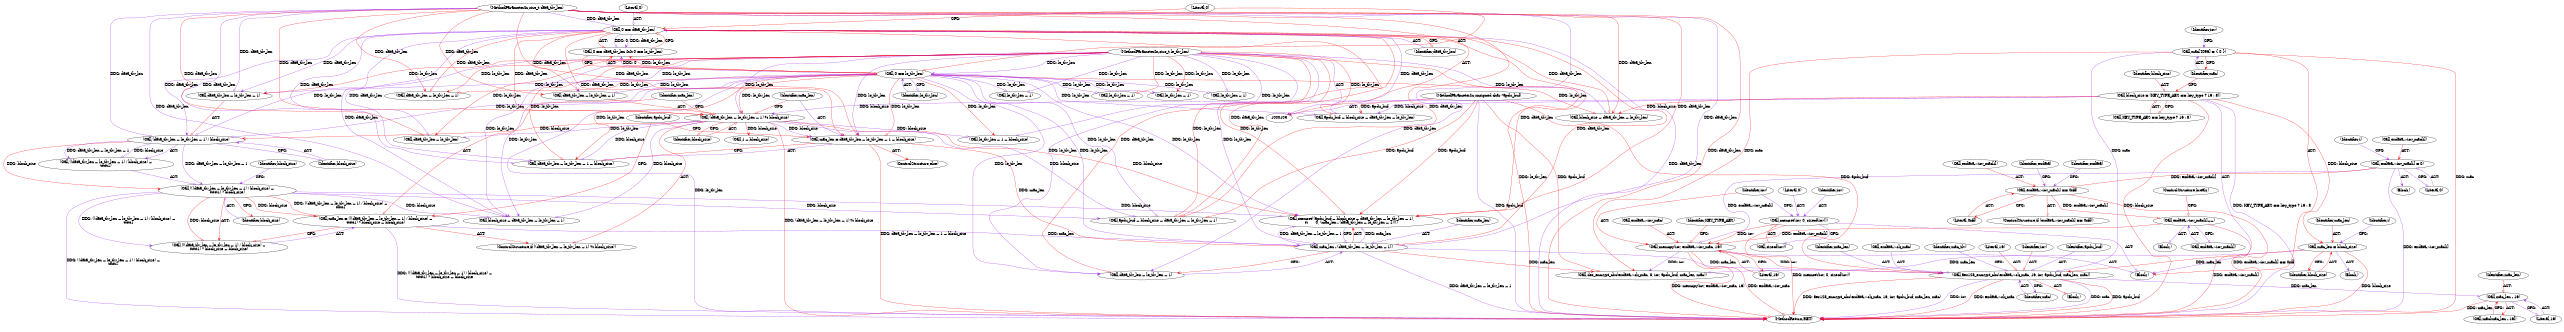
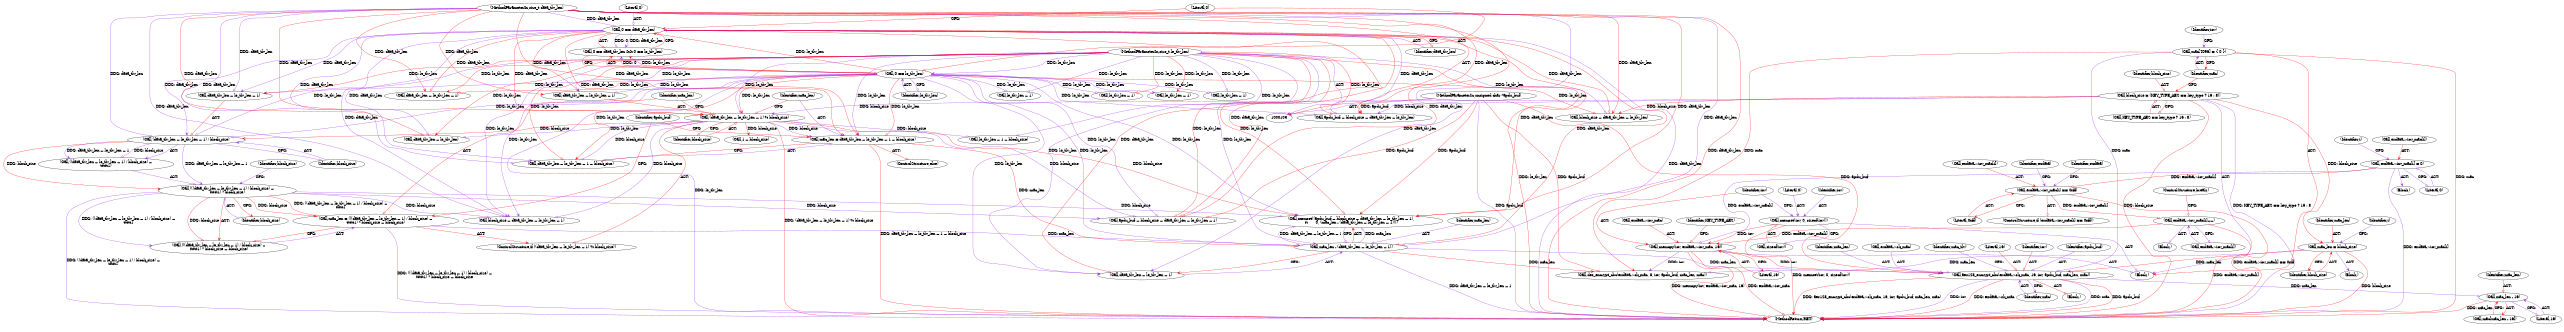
edge "(MethodParameterIn,size_t data_tlv_len)" -> "(Call,apdu_buf + block_size + data_tlv_len + le_tlv_len)": added, label "DDG: data_tlv_len"
edge "(Call,0 == le_tlv_len)" -> "(Call,le_tlv_len + 1 + block_size)": now "(Call,0 == le_tlv_len)" -> "(Call,0 == data_tlv_len)"
edge "(Call,mac_len = data_tlv_len + le_tlv_len + 1 + block_size)" -> "(ControlStructure,else)": arrowhead vee -> onormal
